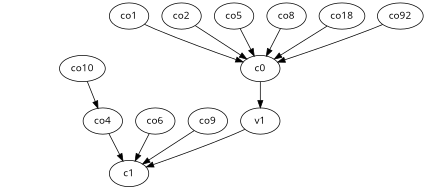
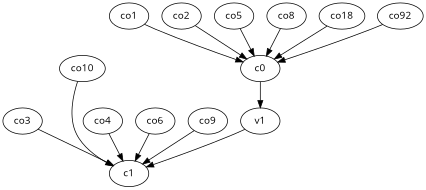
edge "co10" -> "co4": now "co10" -> "c1"
node "co3": added
